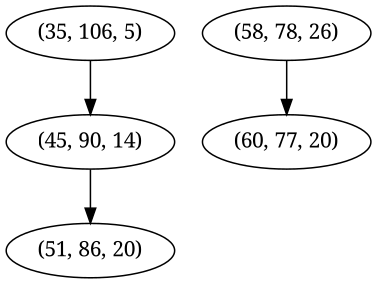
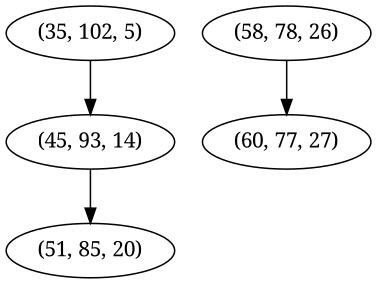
node "(35, 106, 5)": label "(35, 106, 5)" -> "(35, 102, 5)"
node "(45, 90, 14)": label "(45, 90, 14)" -> "(45, 93, 14)"
node "(60, 77, 20)": label "(60, 77, 20)" -> "(60, 77, 27)"
node "(51, 86, 20)": label "(51, 86, 20)" -> "(51, 85, 20)"
